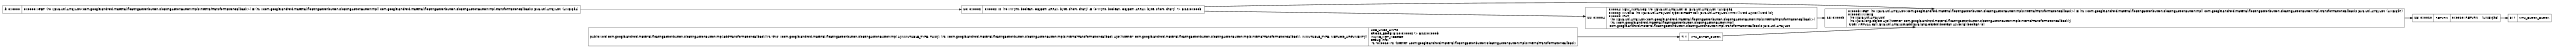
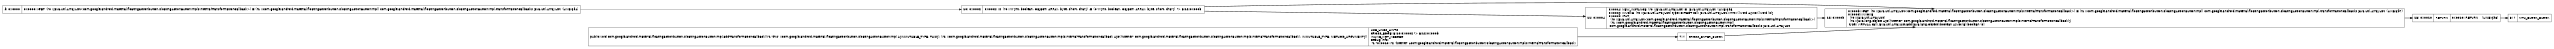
node "7: ?": text "MTH_ENTER_BLOCK" -> "CROSS_ENTER_BLOCK"
